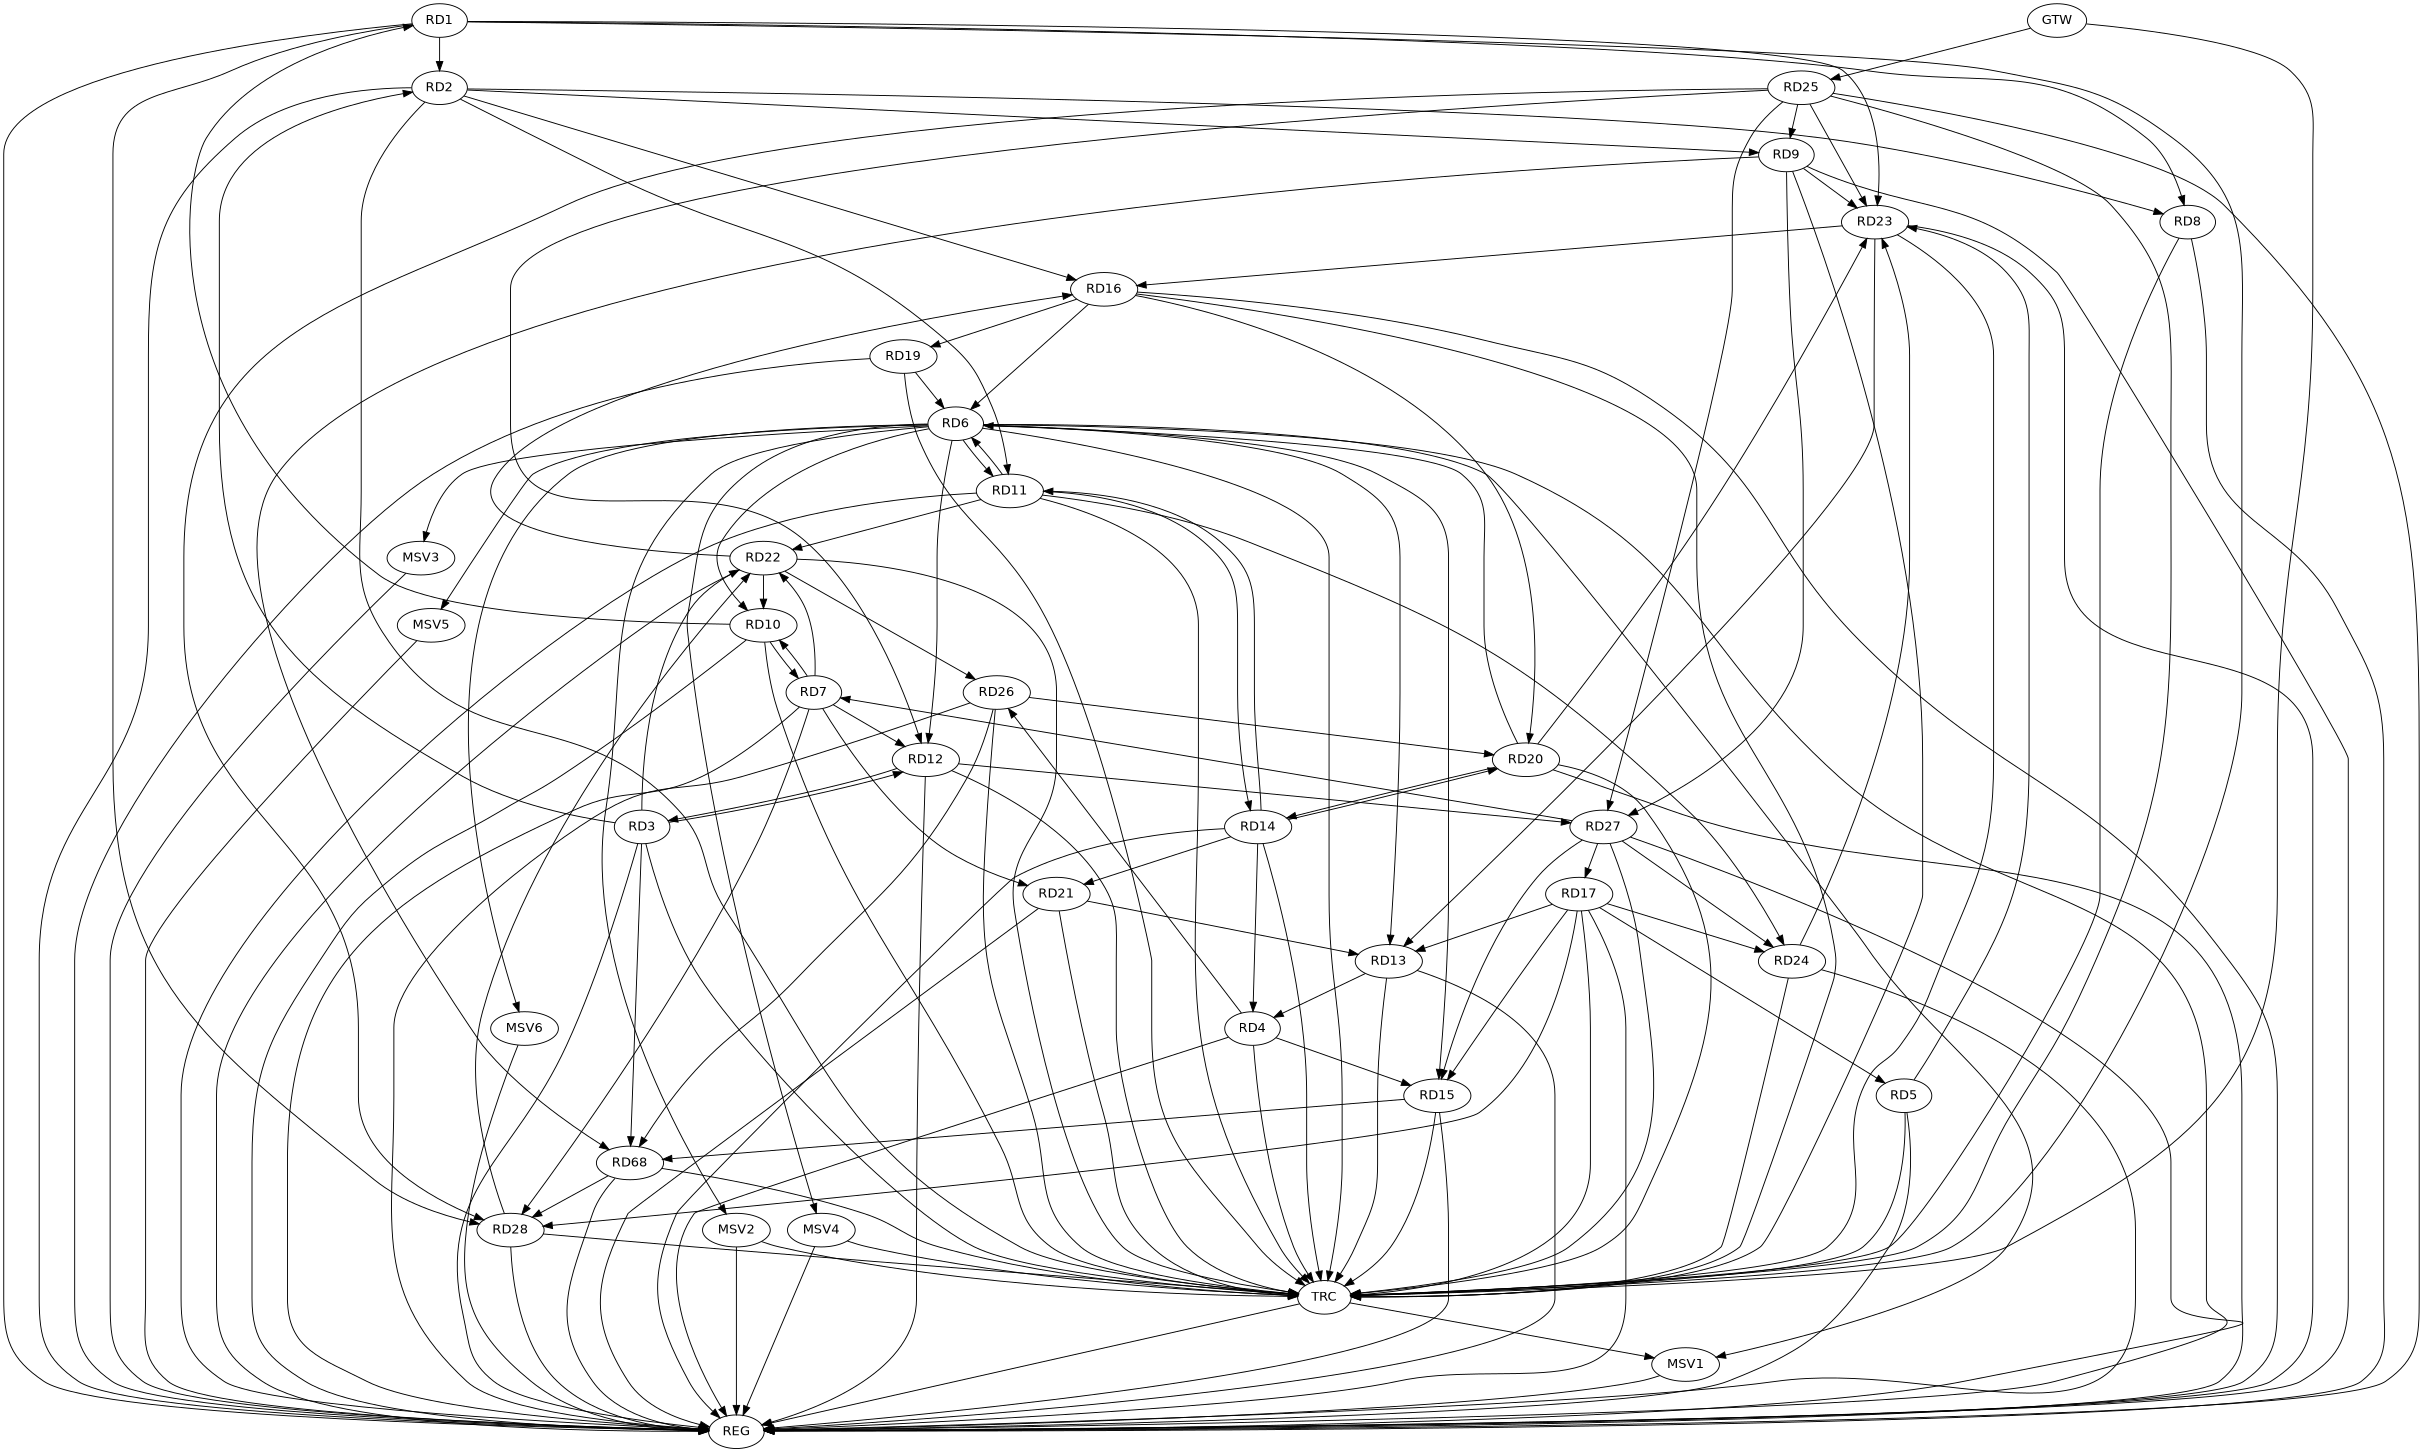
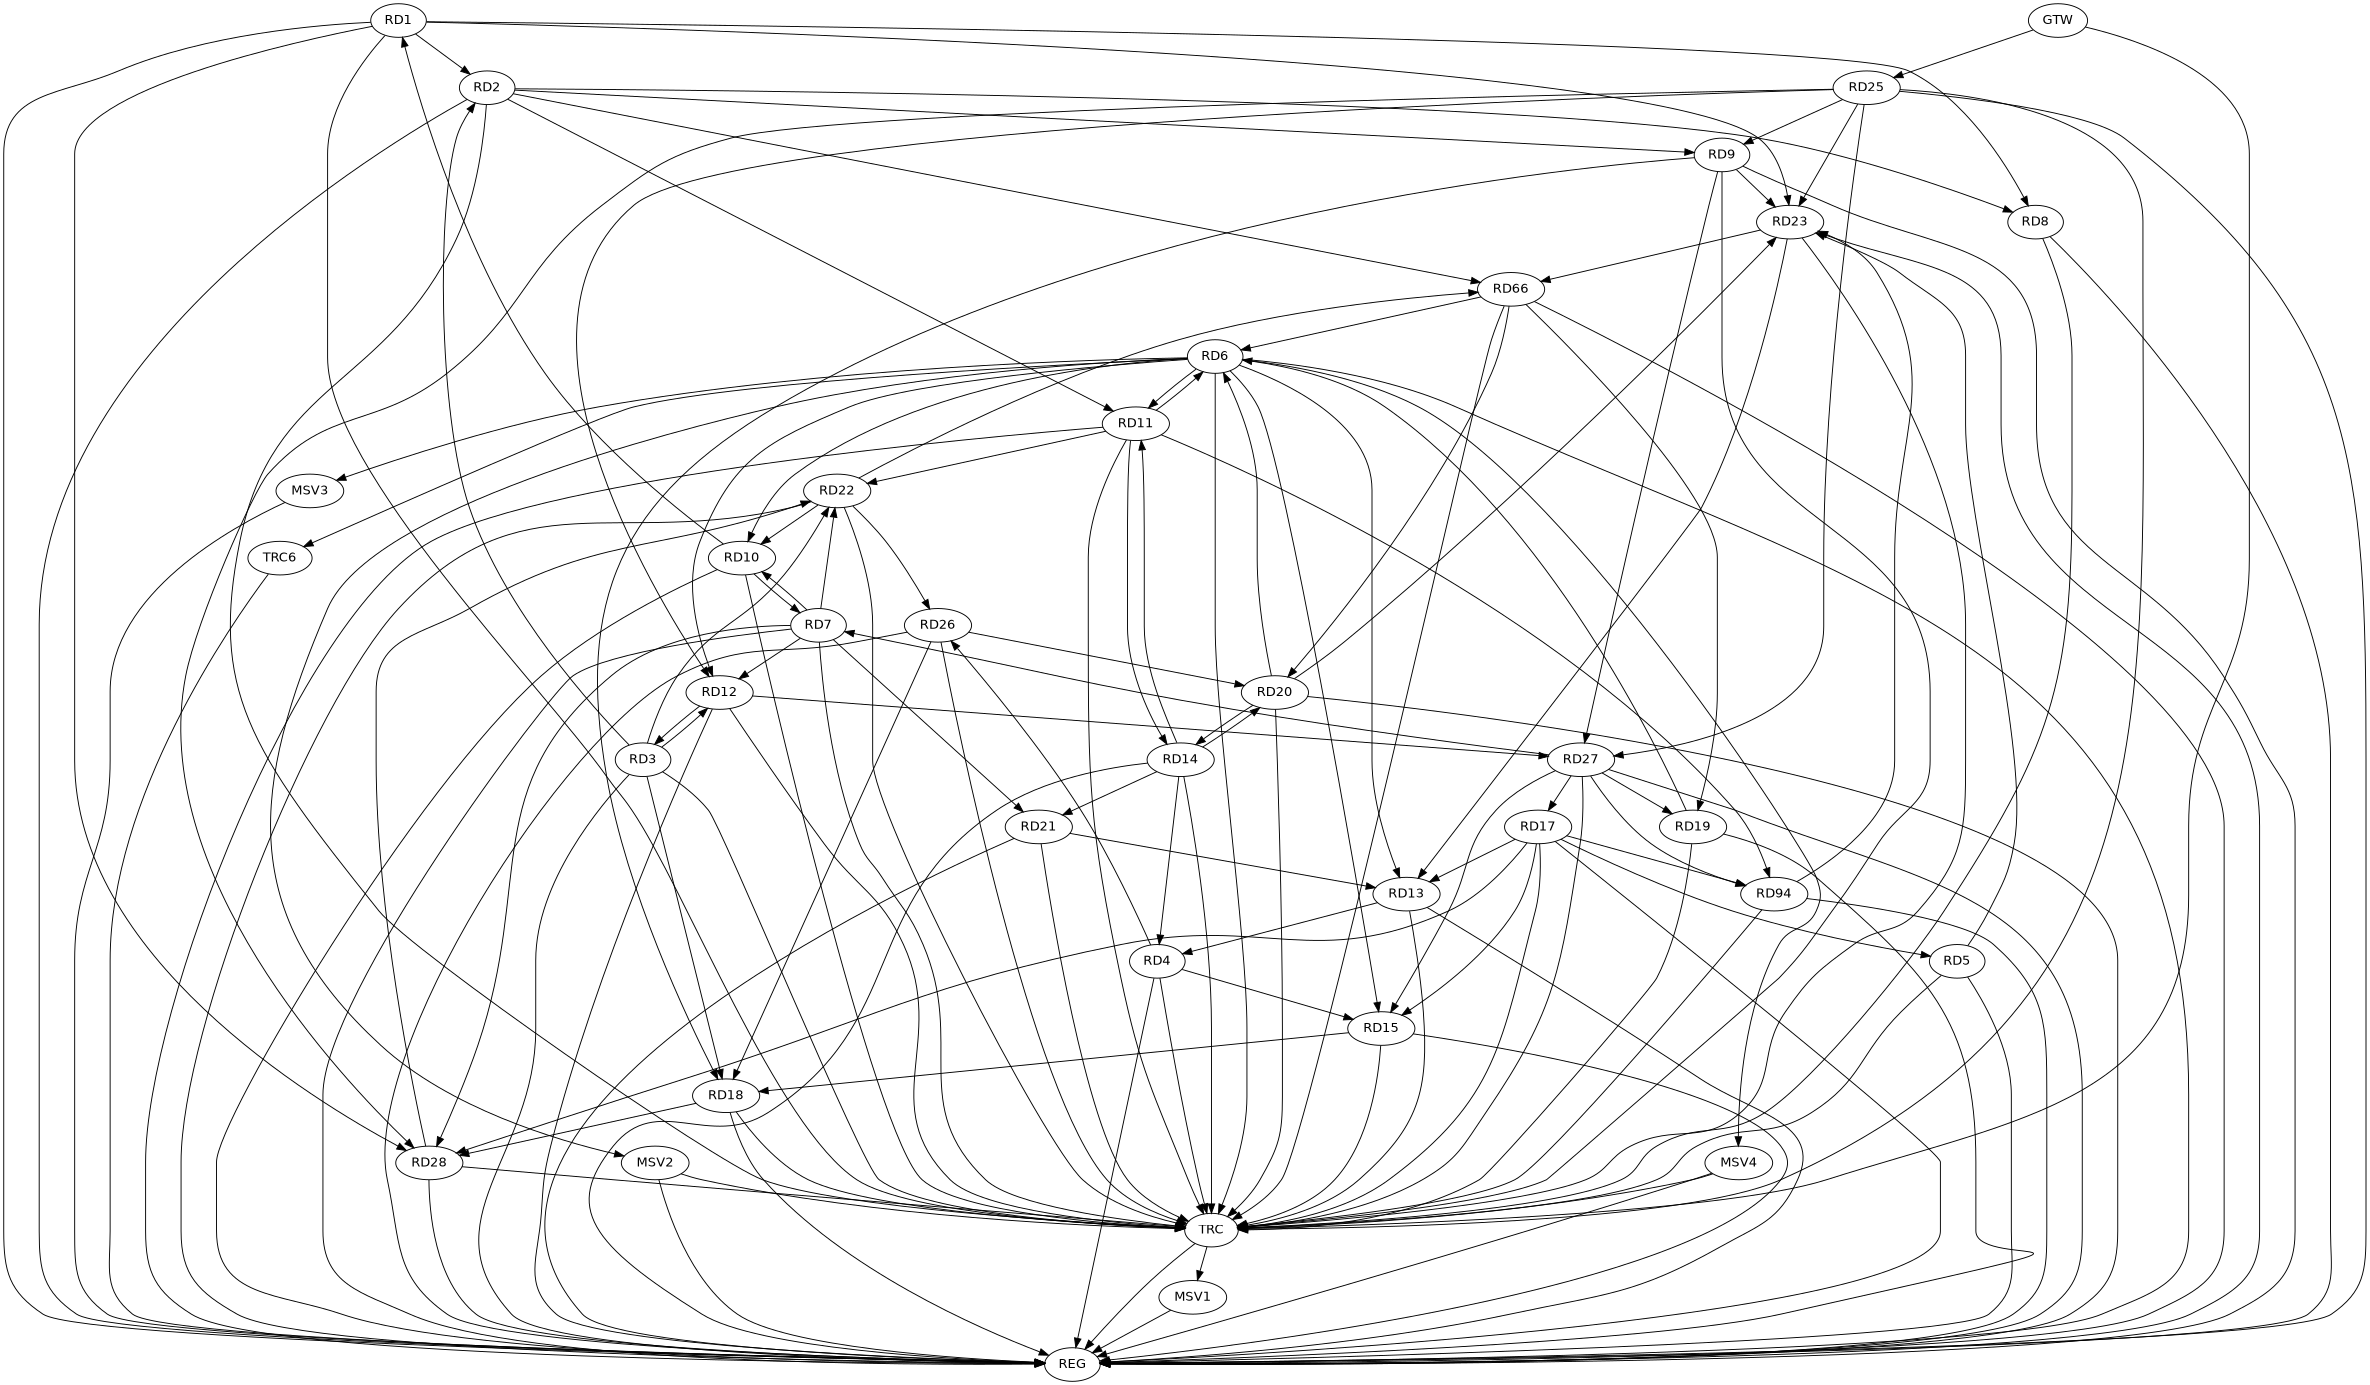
node "RD16": label "RD16" -> "RD66"
node "MSV5": removed
edge "RD6" -> "MSV1": removed
edge "RD27" -> "RD19": added
node "RD24": label "RD24" -> "RD94"
edge "RD7" -> "TRC": added
node "MSV6": label "MSV6" -> "TRC6"
node "RD68": label "RD68" -> "RD18"
